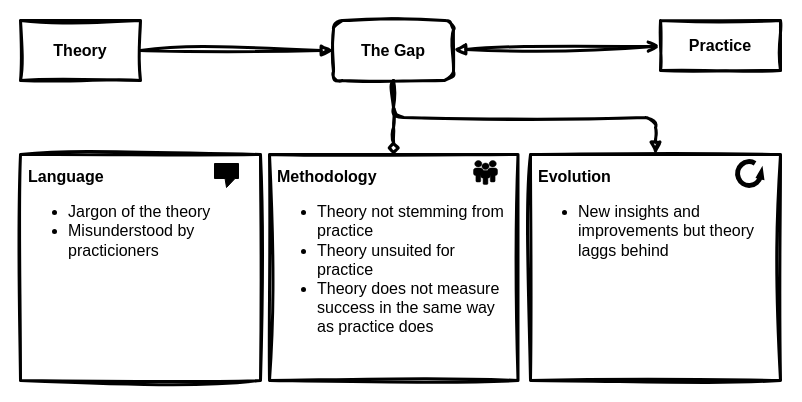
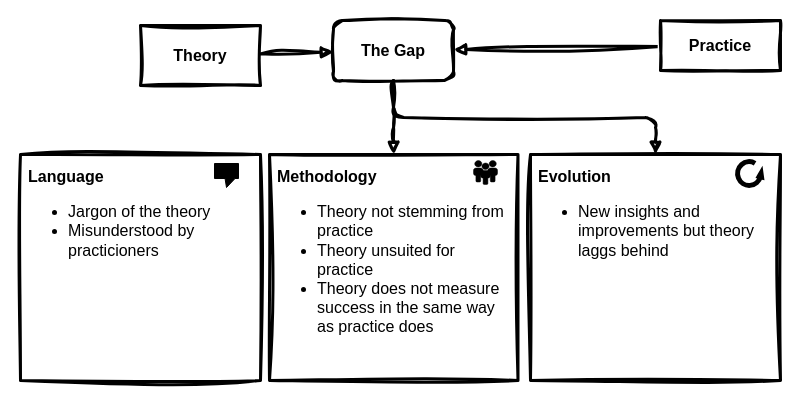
edge "Practice" -- "The Gap": arrowhead open -> none
node "Theory": moved (81, 51) -> (201, 56)
edge "The Gap" -> "Methodology Theory not stemming from practice Theory unsuited for practice Theory does not measure success in the same way as practice does": arrowhead diamond -> block
